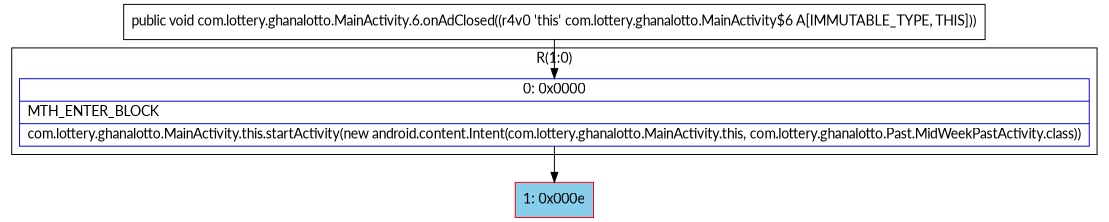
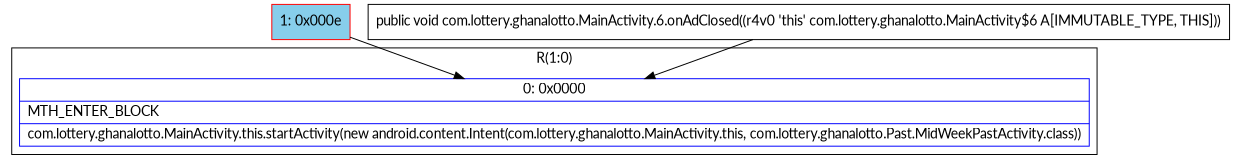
edge "0: 0x0000" -> "1: 0x000e": reversed
